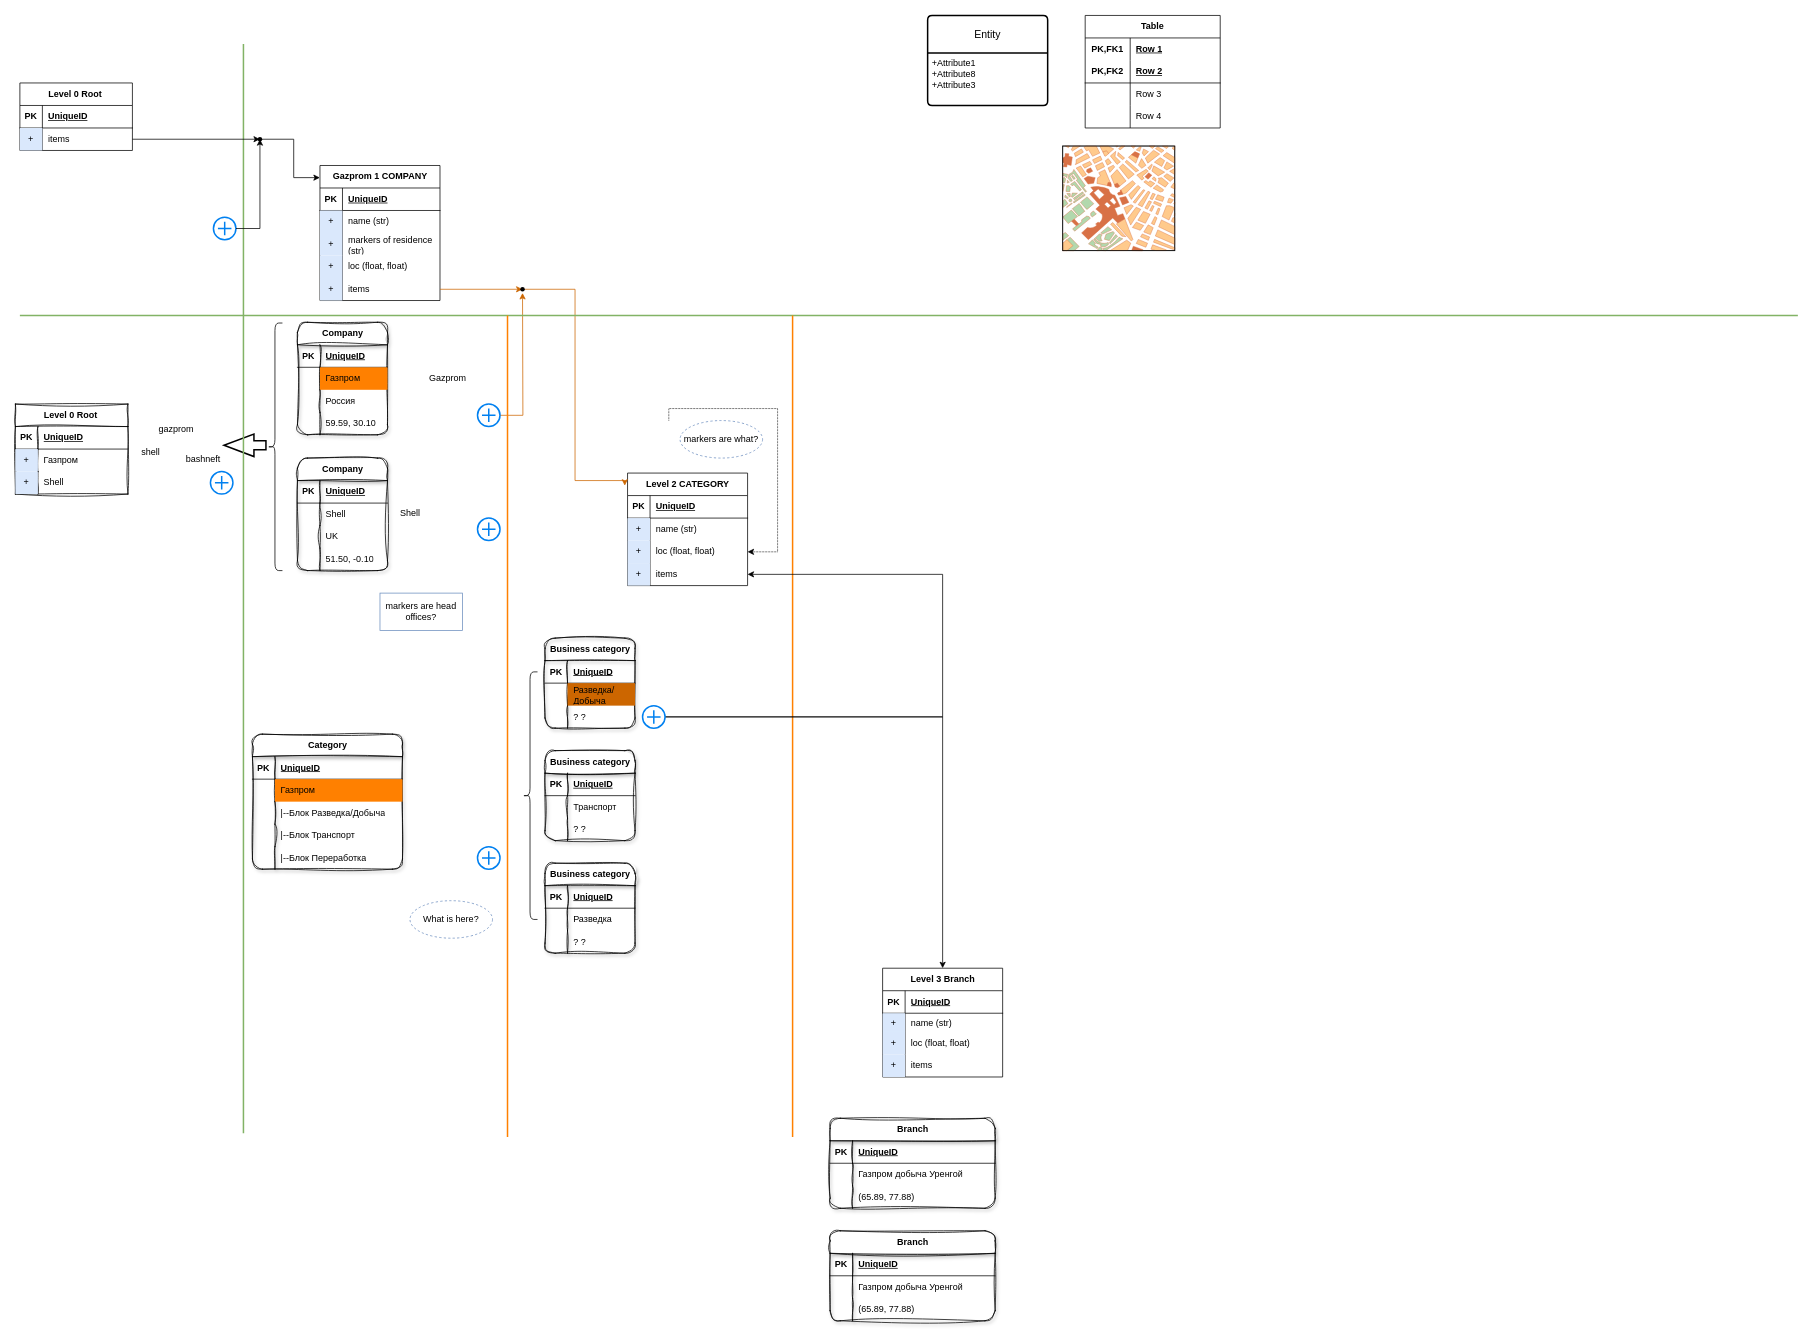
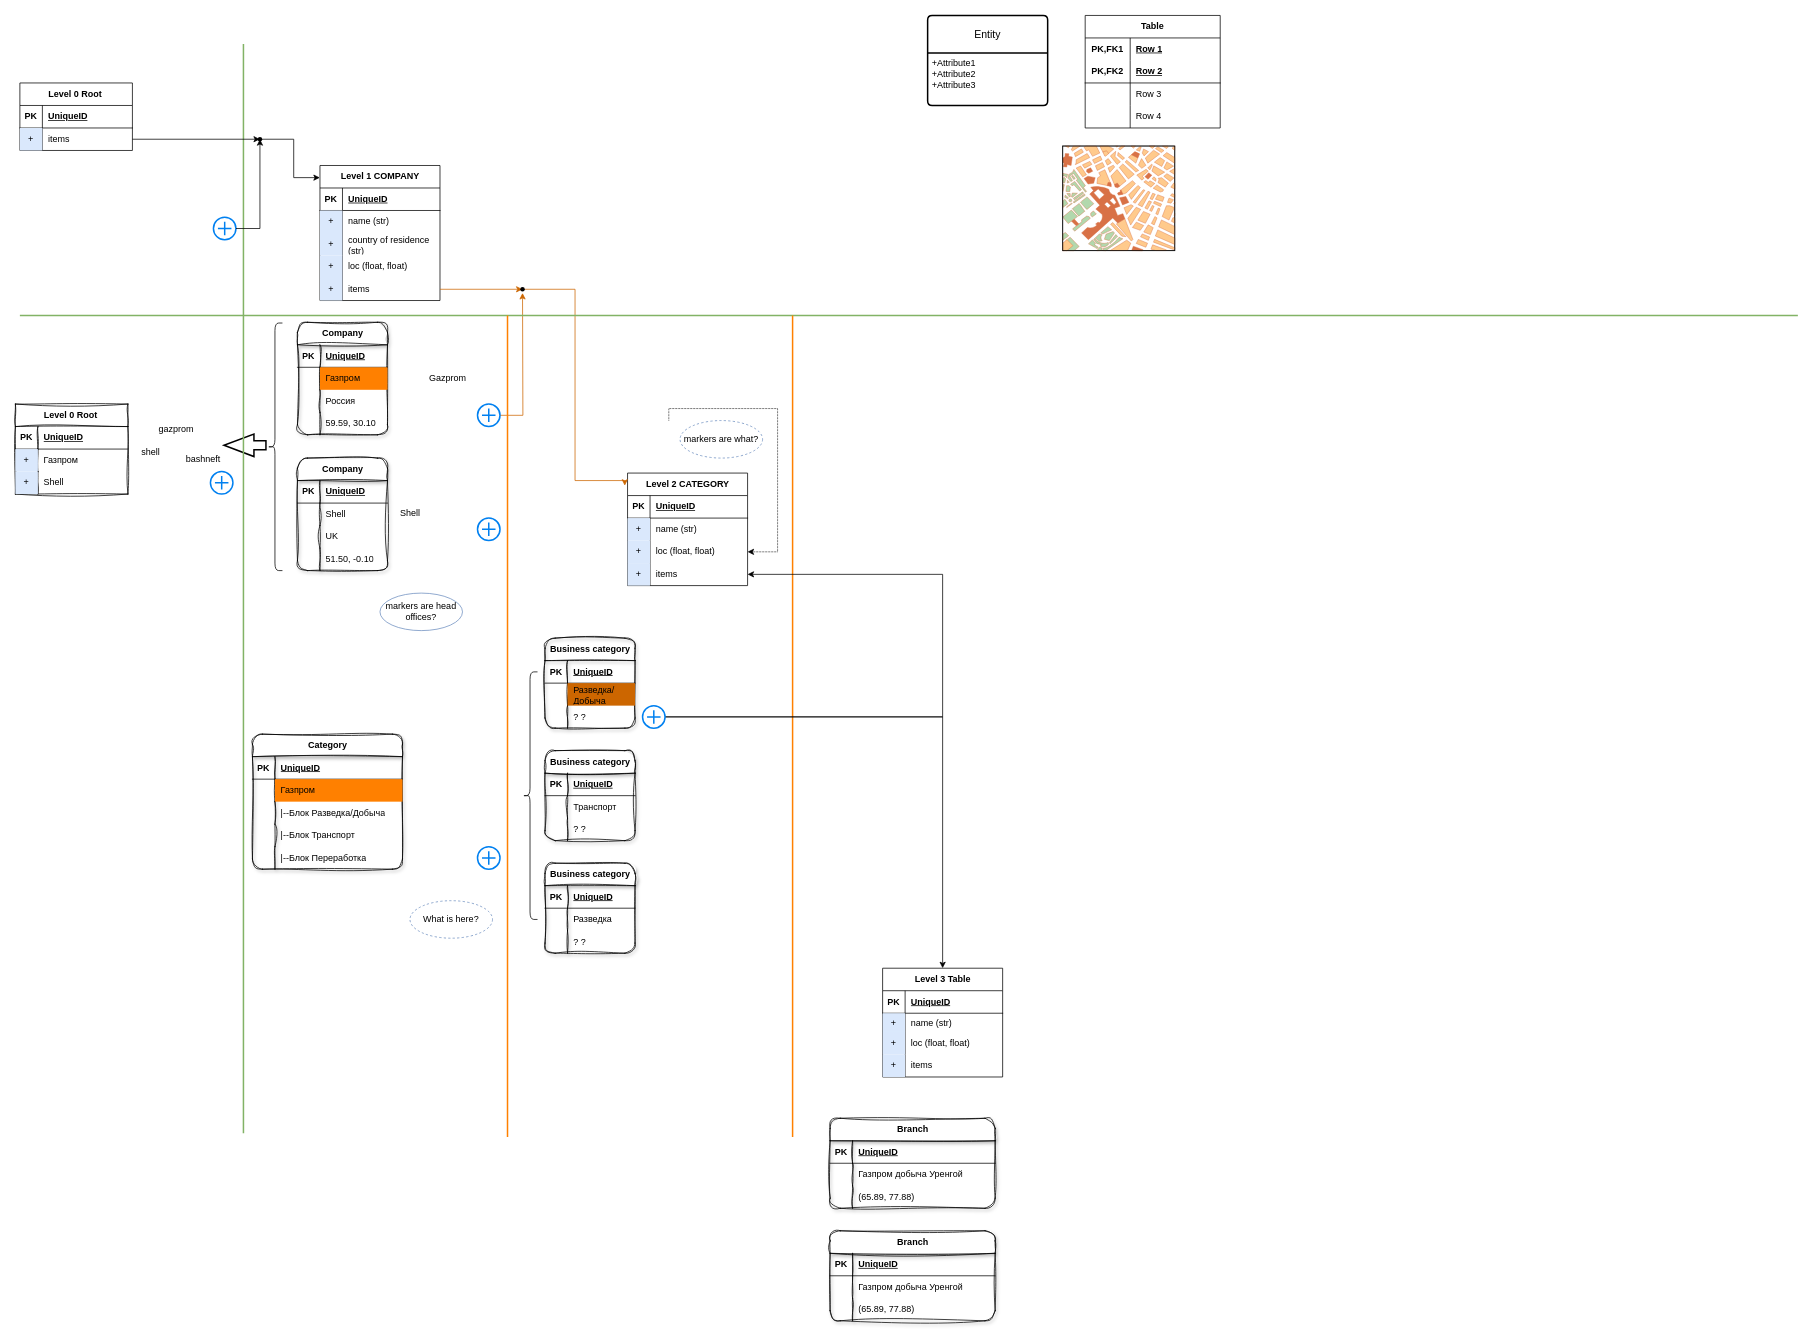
node "+Attribute1 +Attribute8 +Attribute3": label "+Attribute1 +Attribute8 +Attribute3" -> "+Attribute1 +Attribute2 +Attribute3"
node "Gazprom 1 COMPANY": label "Gazprom 1 COMPANY" -> "Level 1 COMPANY"
node "markers of residence (str)": label "markers of residence (str)" -> "country of residence (str)"
node "markers are head offices?": shape rectangle -> ellipse
node "Level 3 Branch": label "Level 3 Branch" -> "Level 3 Table"
